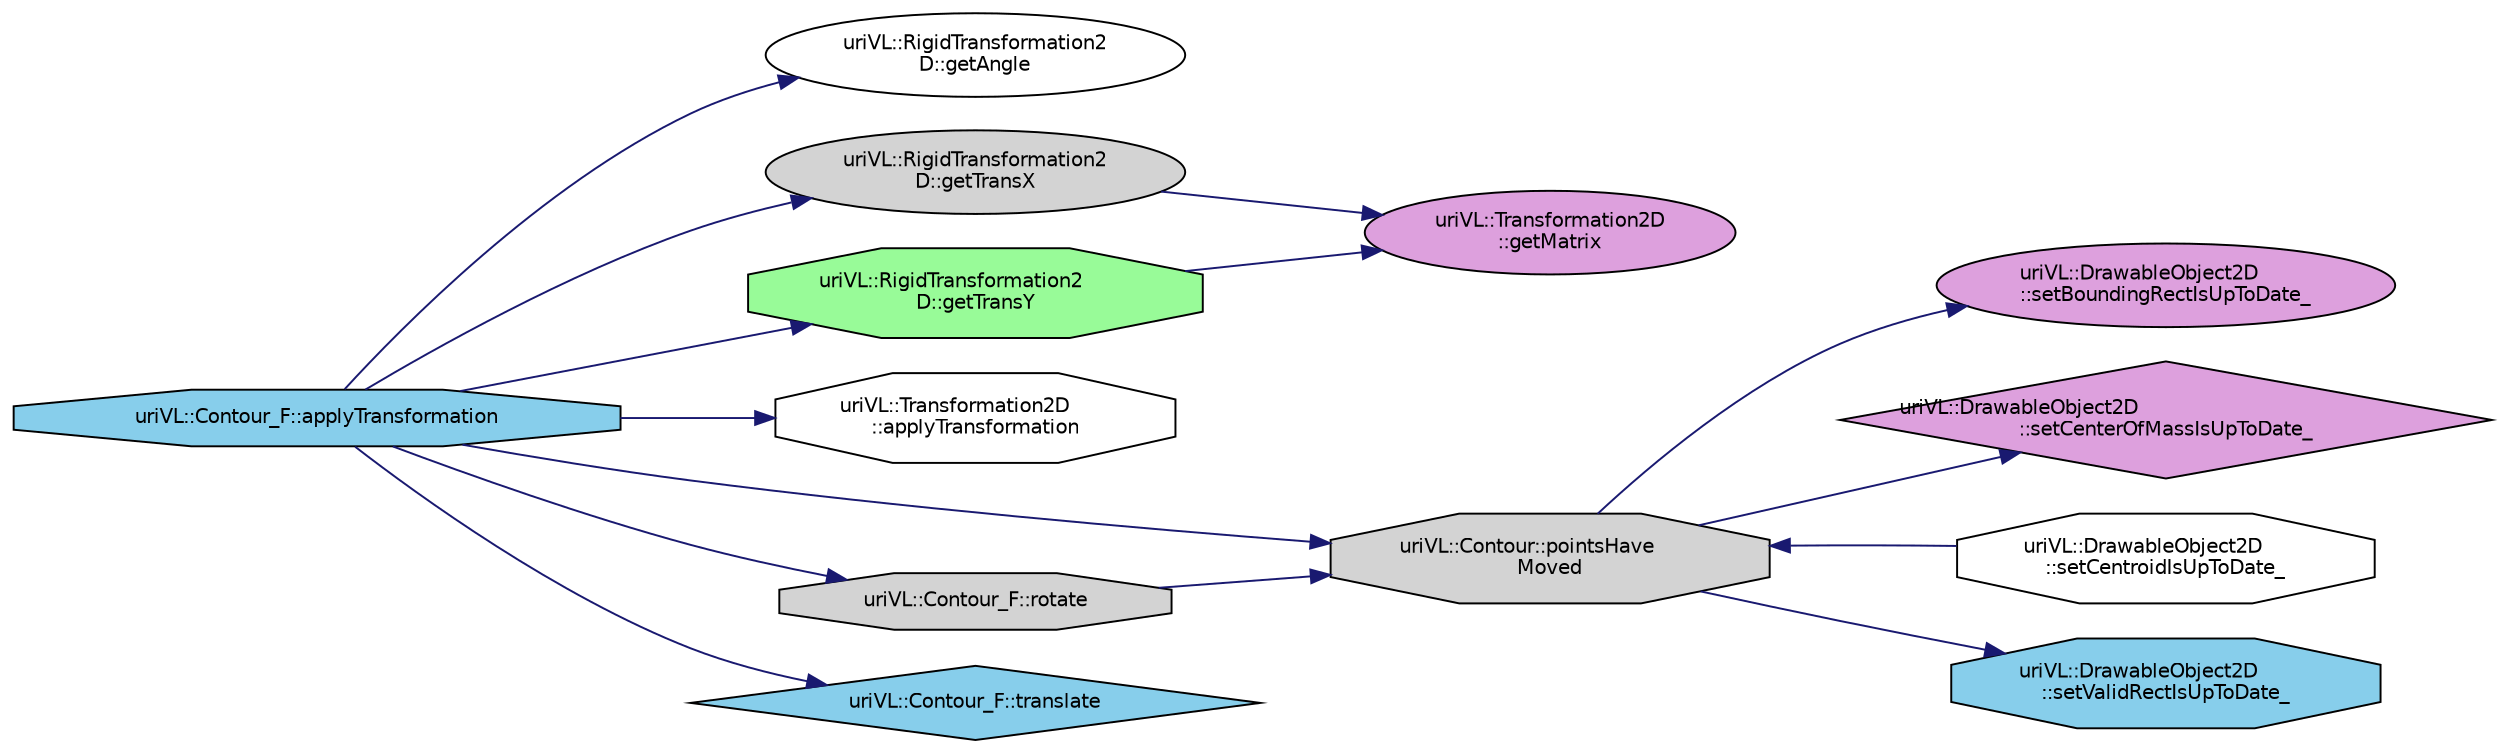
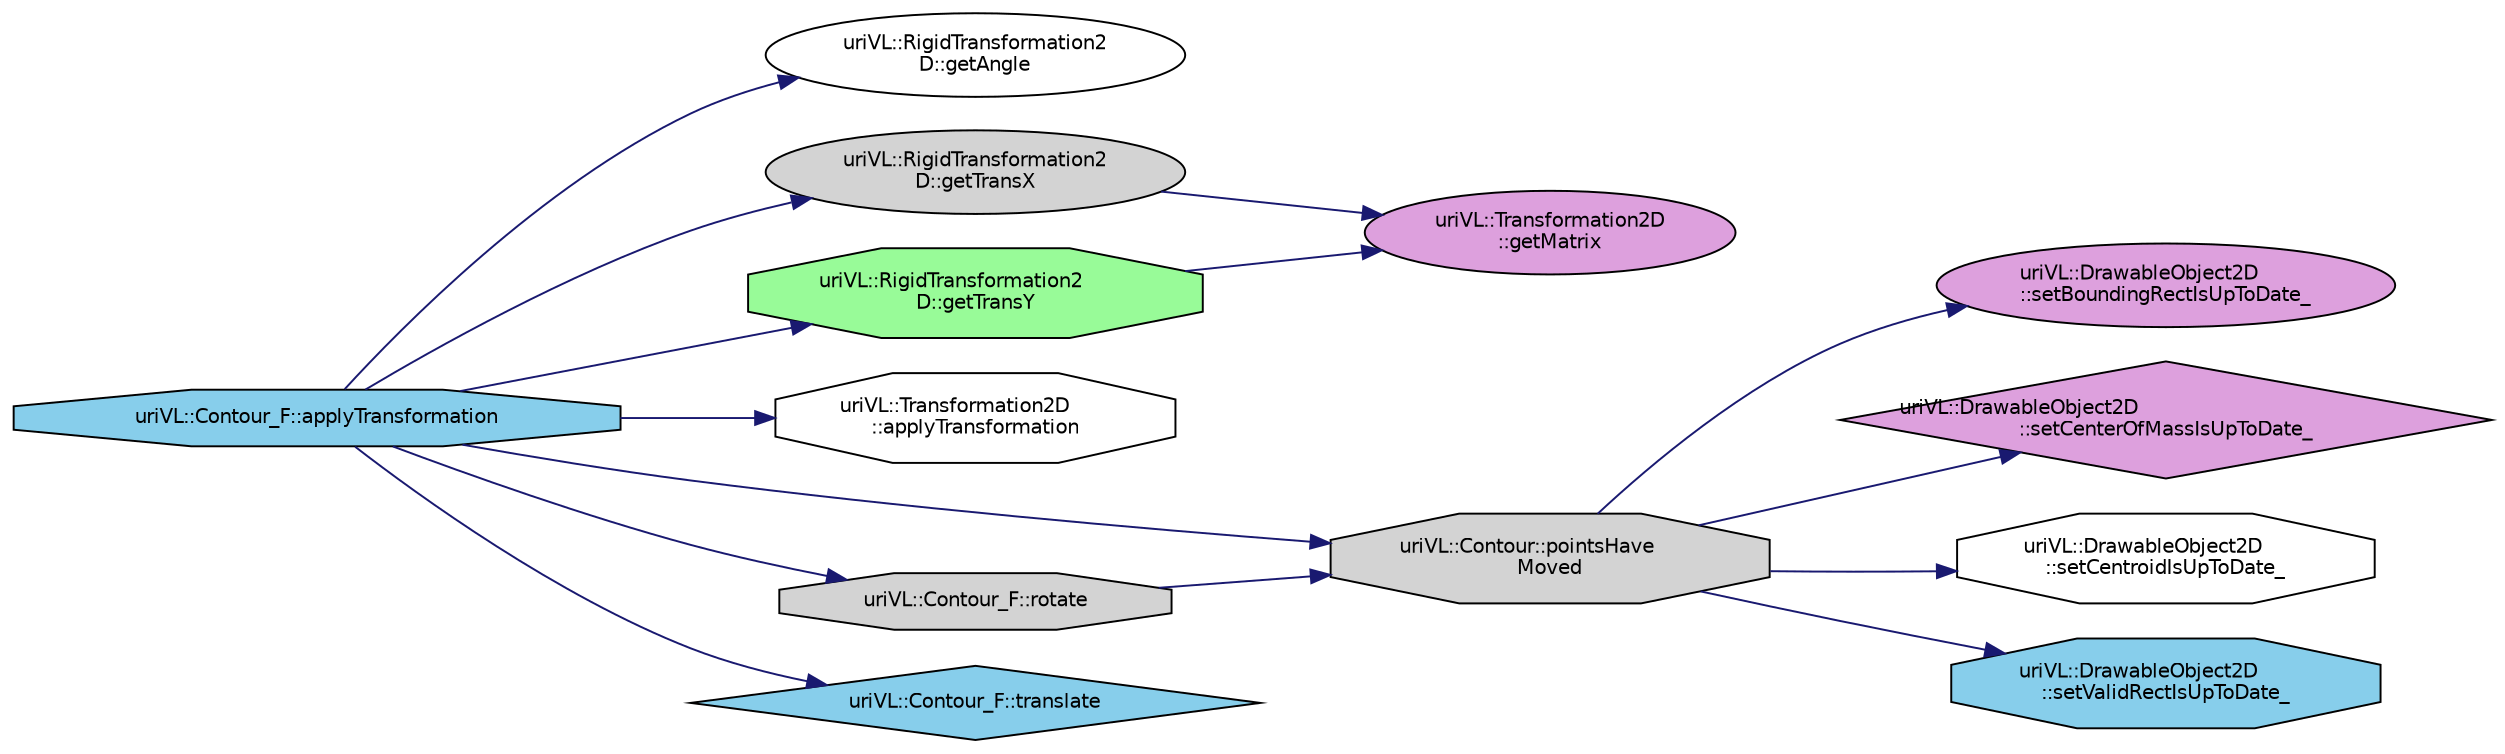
edge "uriVL::DrawableObject2D ::setCentroidIsUpToDate_" -> "uriVL::Contour::pointsHave Moved": reversed
